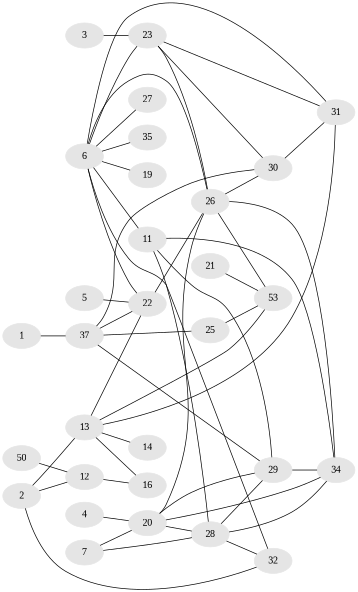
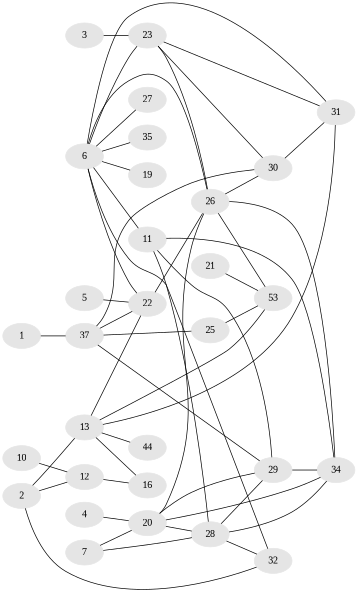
node "14": label "14" -> "44"
node "50": label "50" -> "10"
